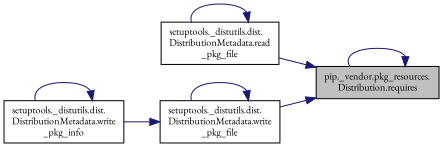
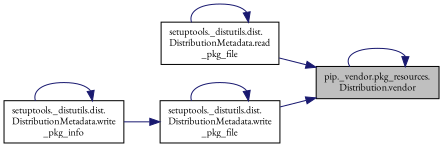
node "pip._vendor.pkg_resources. Distribution.requires": label "pip._vendor.pkg_resources. Distribution.requires" -> "pip._vendor.pkg_resources. Distribution.vendor"
